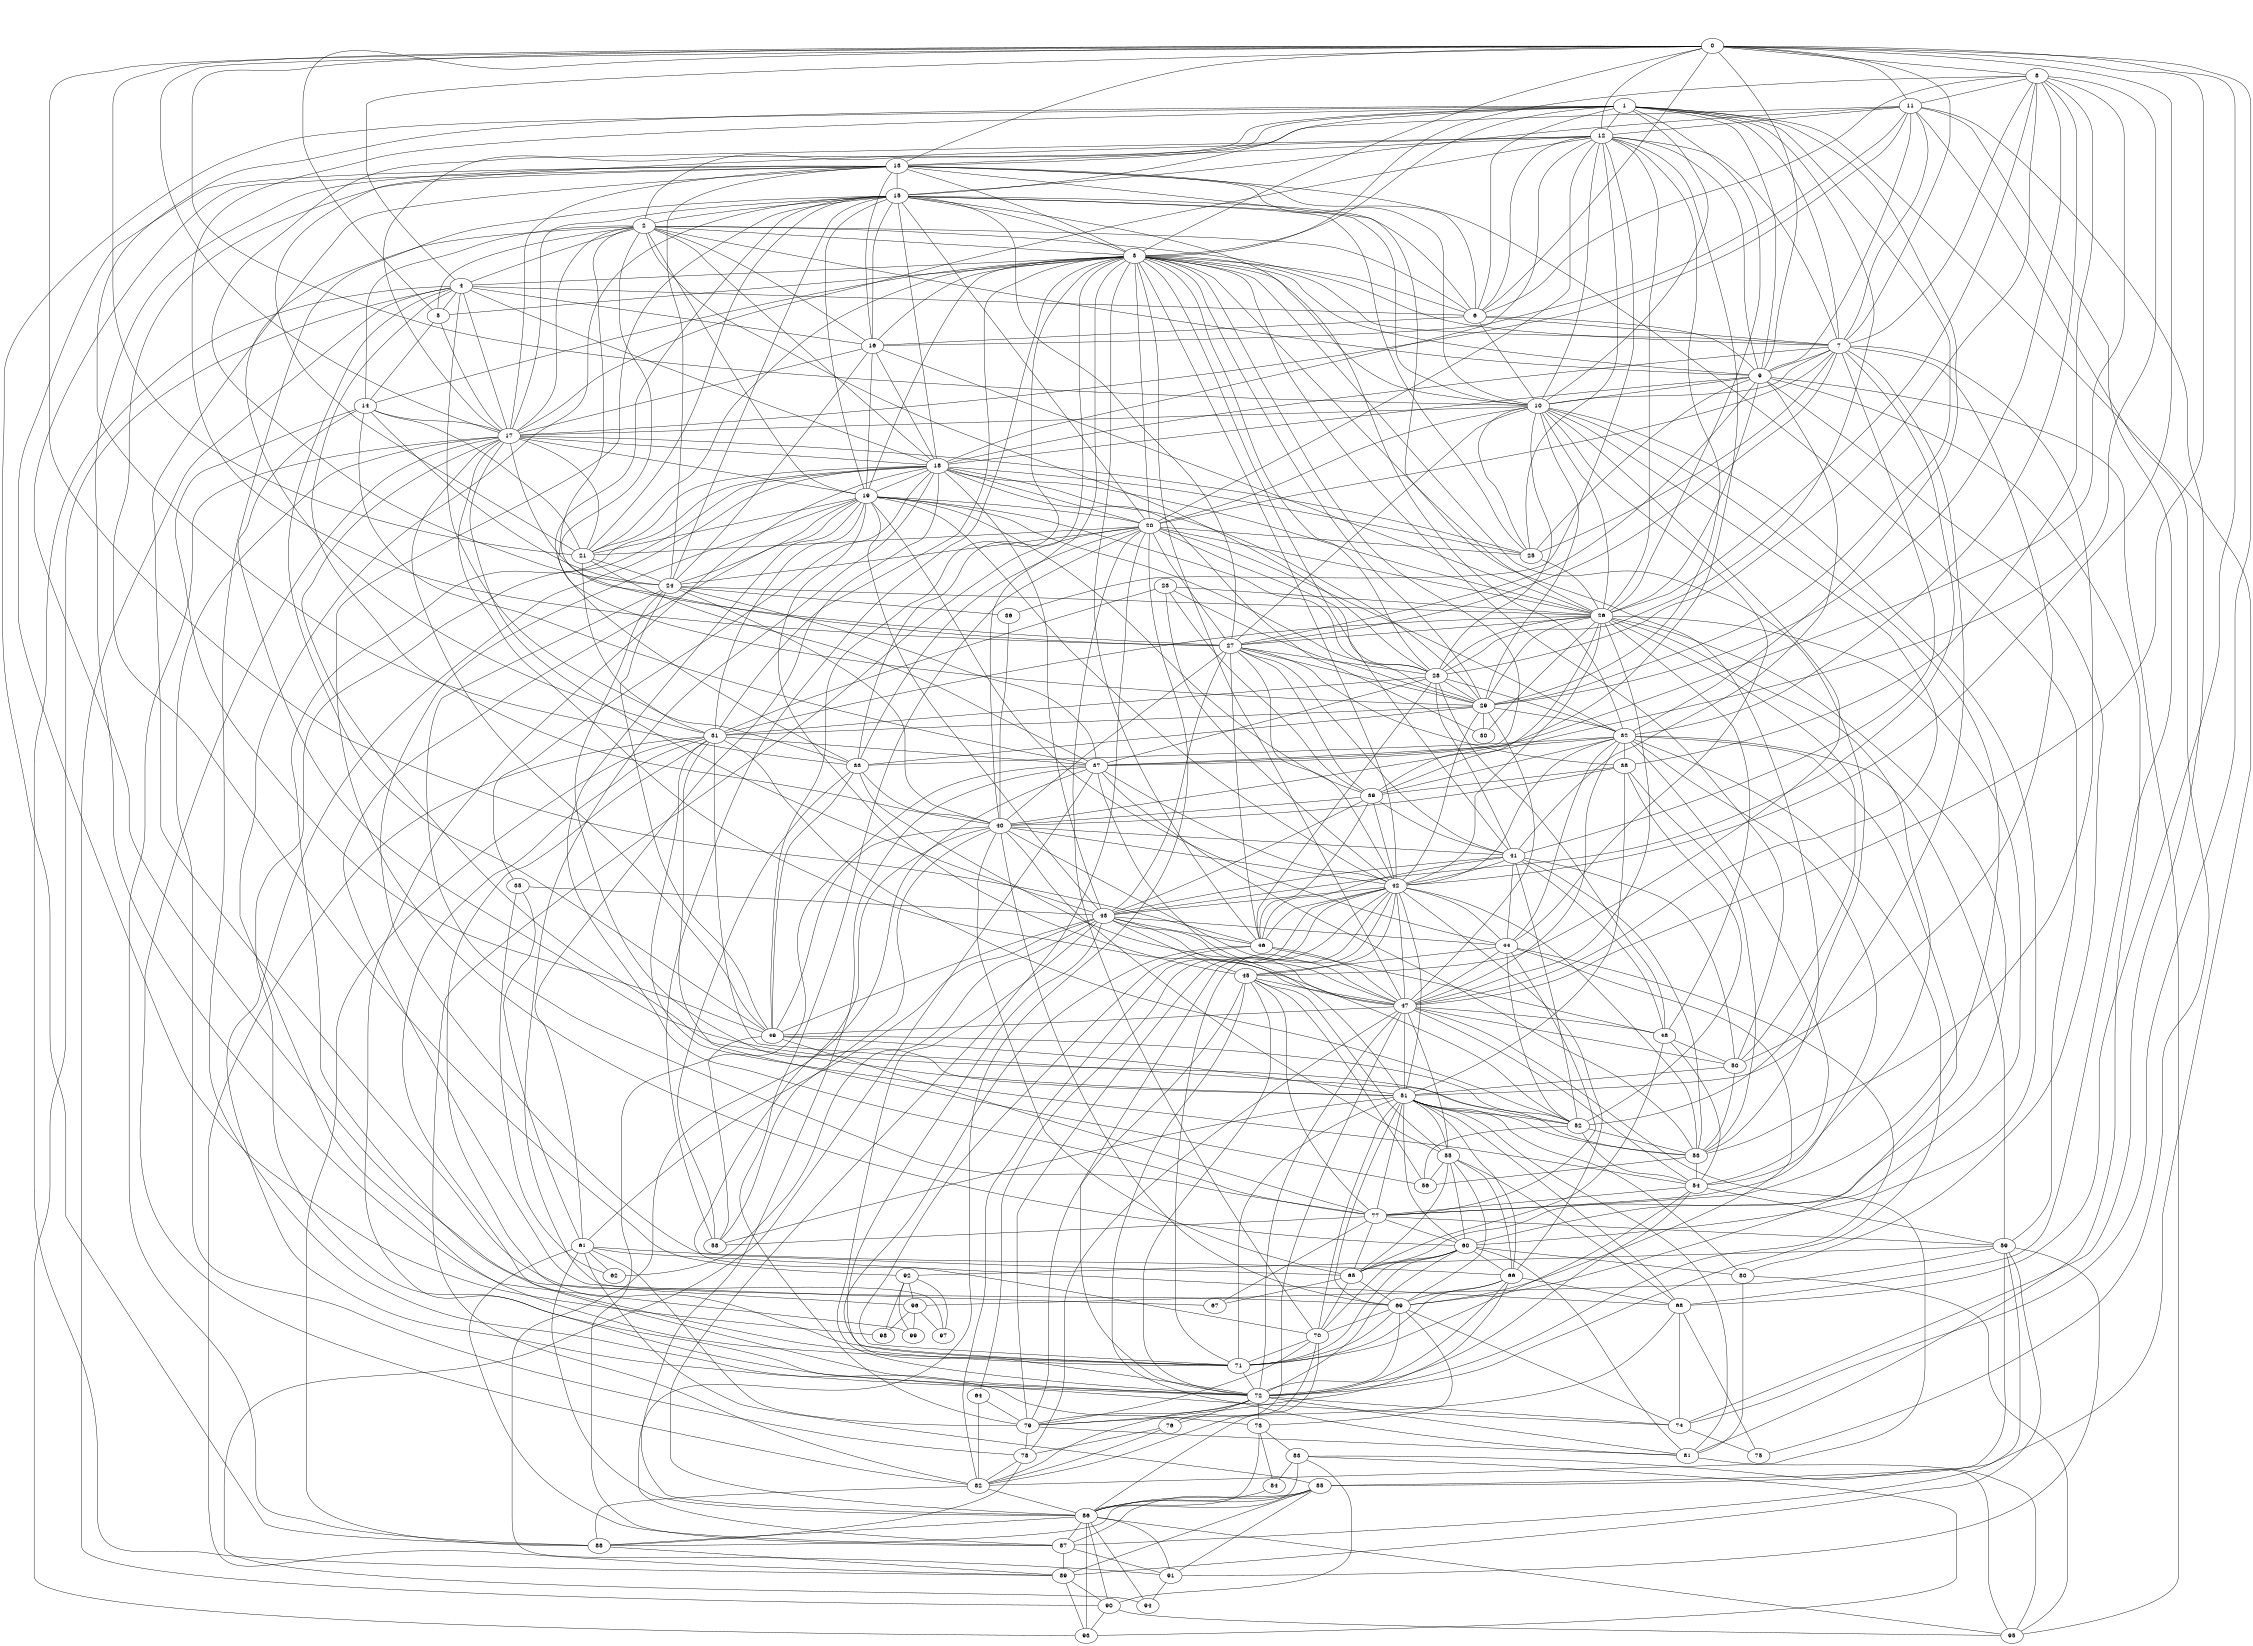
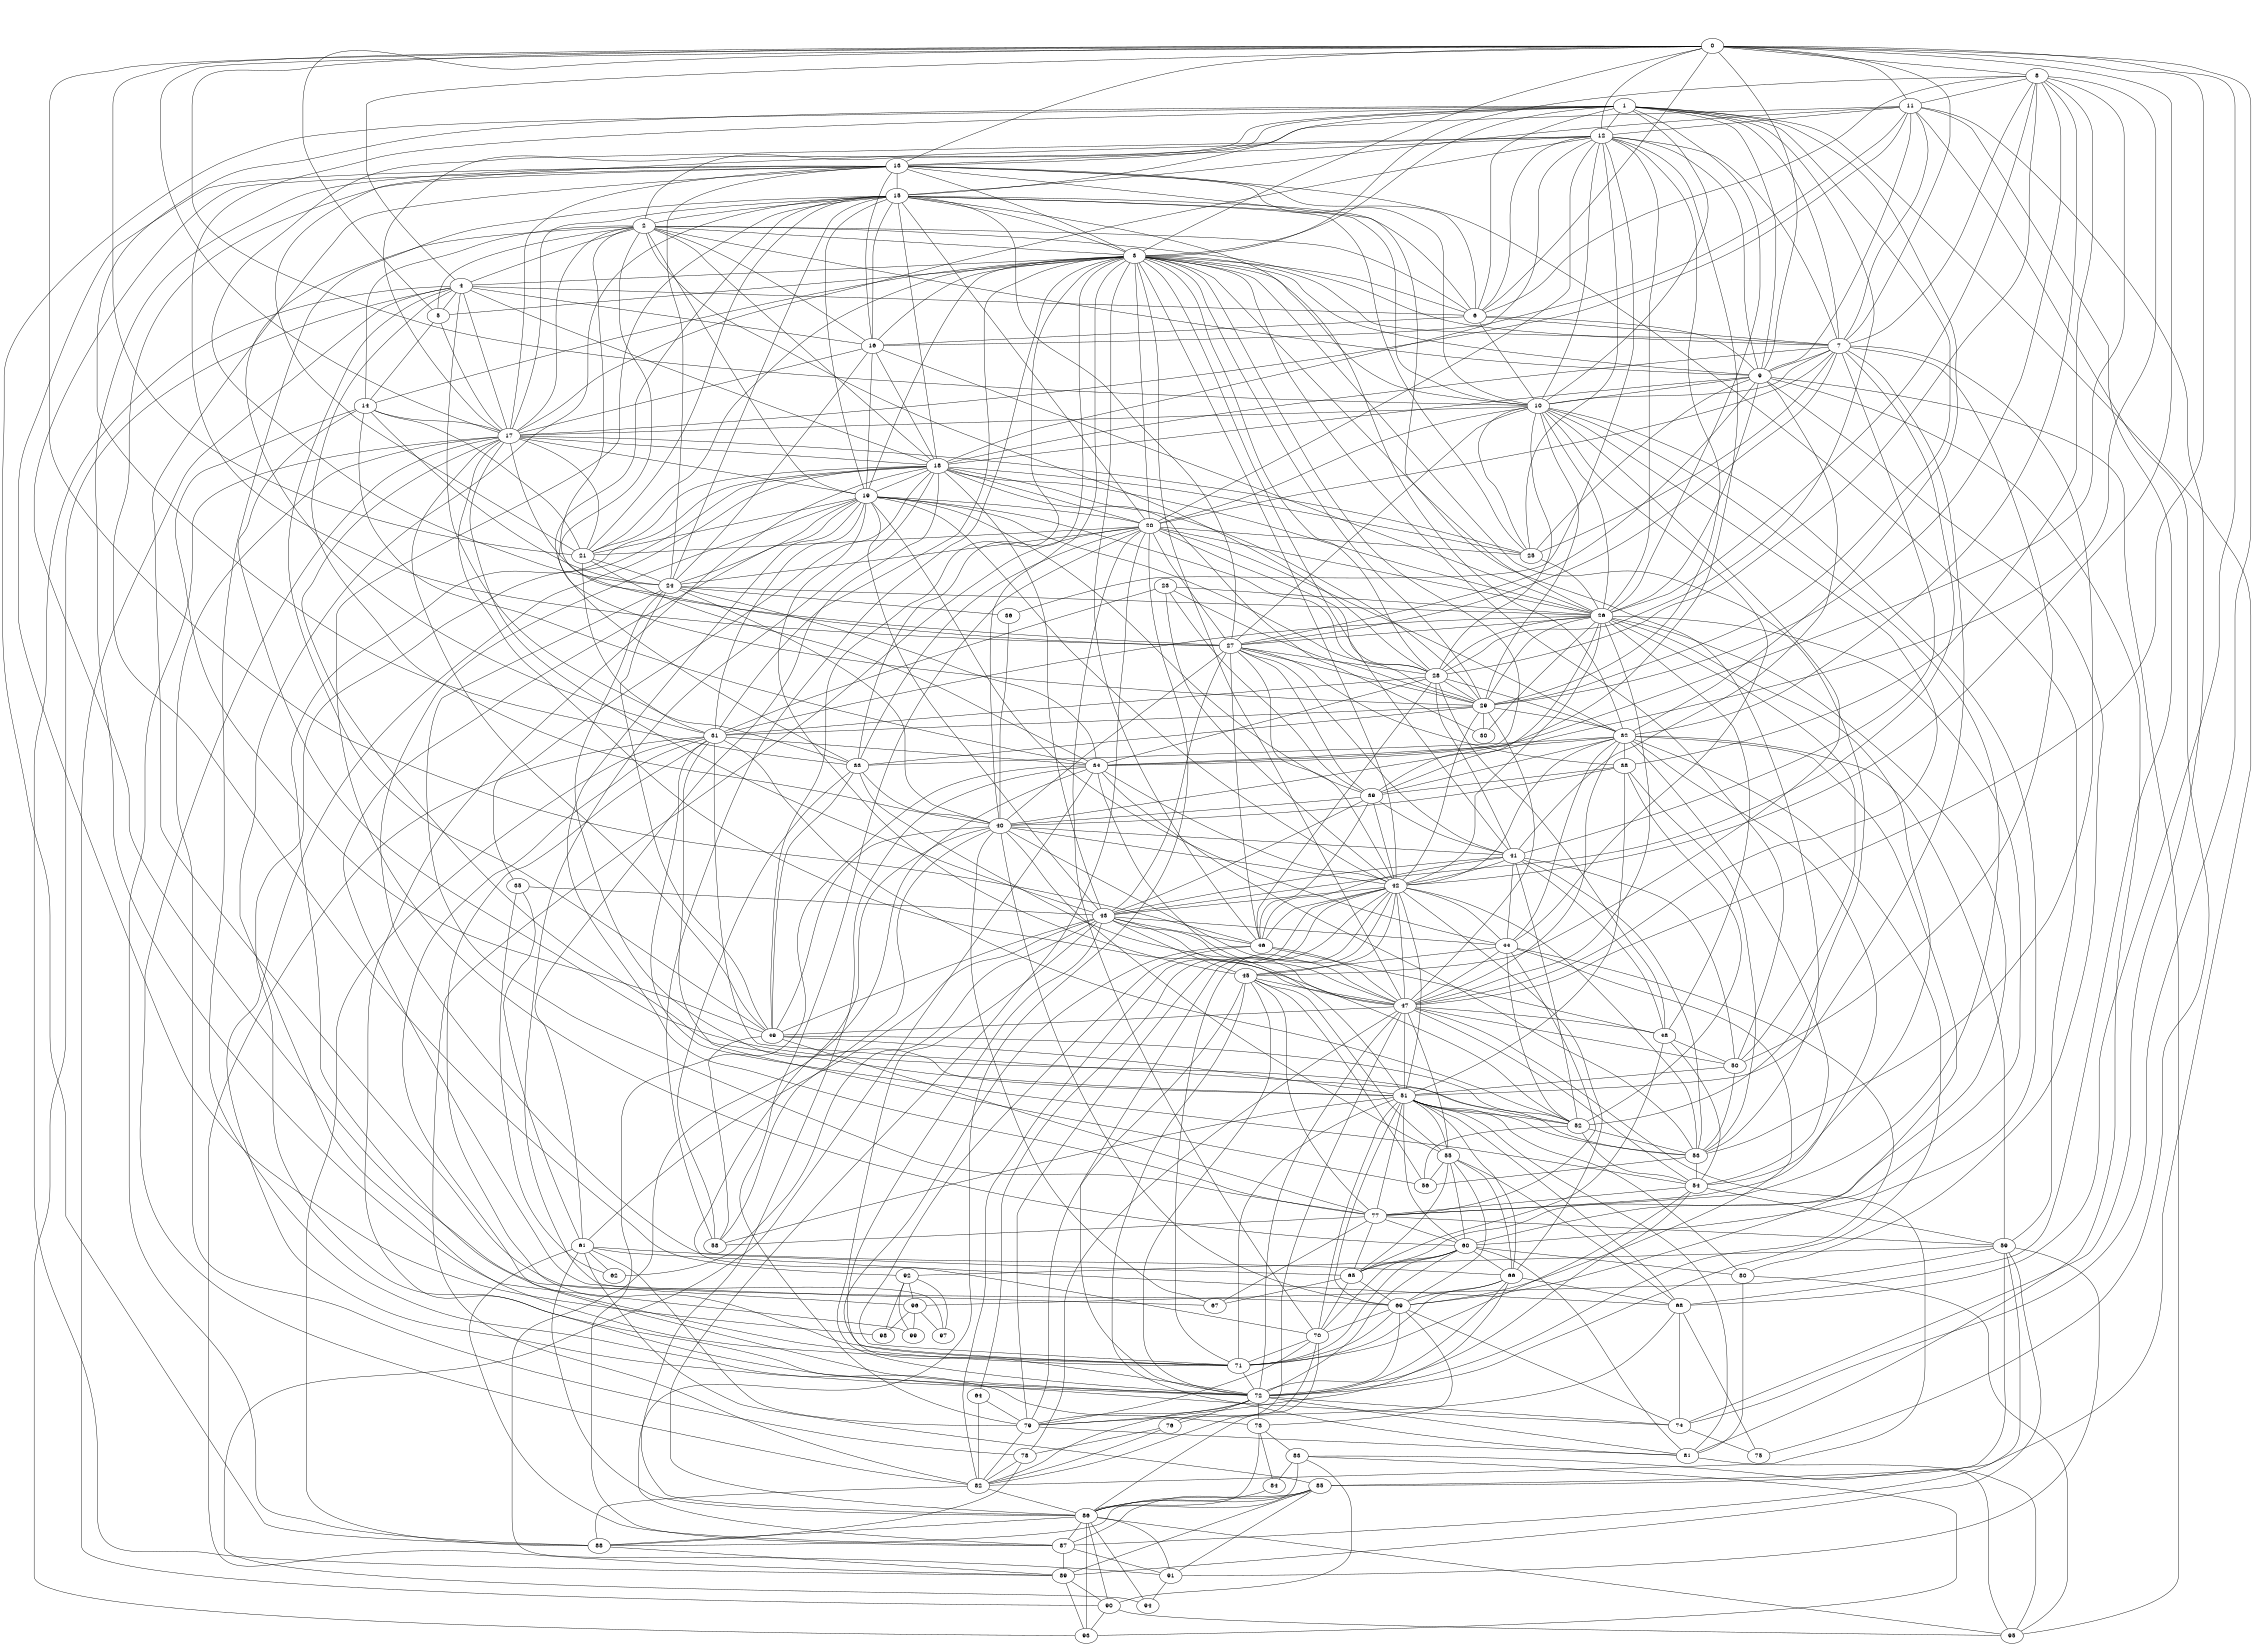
node "37": label "37" -> "34"
edge "40" -- "65": now "40" -- "67"
edge "79" -- "78": now "79" -- "82"
